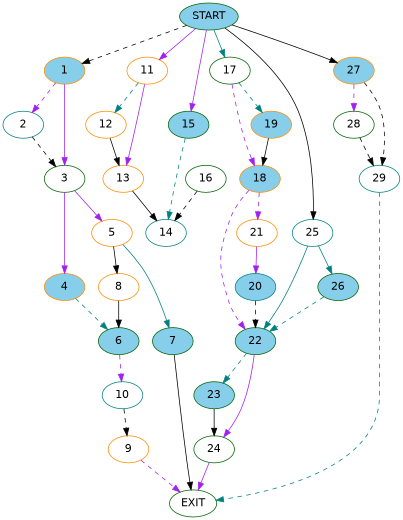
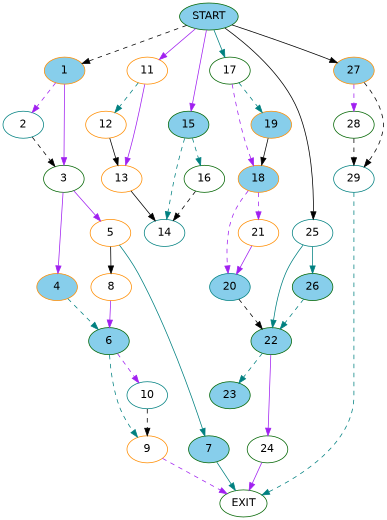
edge "15" -> "16": added
edge "18" -> "22": now "18" -> "20"
edge "8" -> "6": color black -> purple
edge "6" -> "9": added
edge "7" -> "EXIT": color black -> teal
edge "23" -> "24": removed
